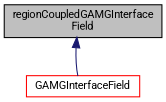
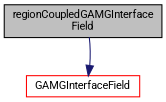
edge "GAMGInterfaceField" -> "regionCoupledGAMGInterface Field": reversed
